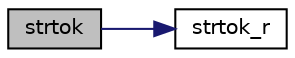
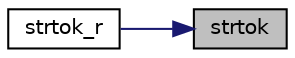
edge "strtok" -> "strtok_r": reversed
